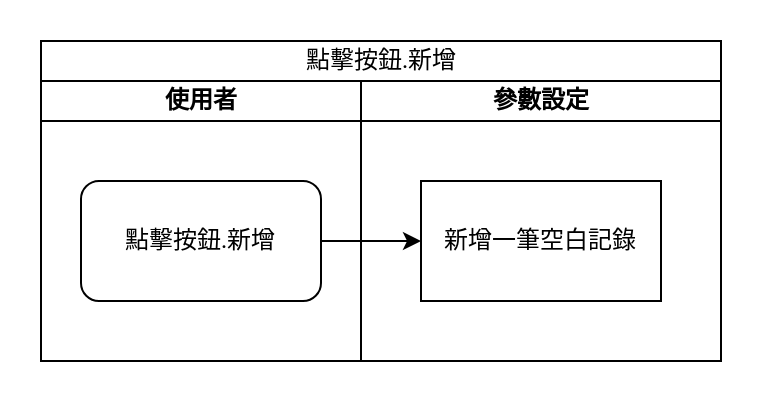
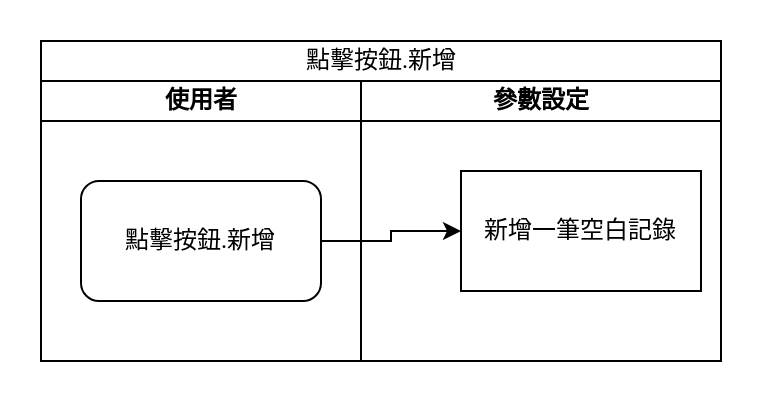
node "新增一筆空白記錄": moved (541, 241) -> (581, 231)
